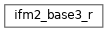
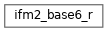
node "ifm2_base3_r": label "ifm2_base3_r" -> "ifm2_base6_r"
